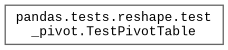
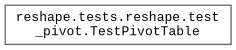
node "pandas.tests.reshape.test _pivot.TestPivotTable": label "pandas.tests.reshape.test _pivot.TestPivotTable" -> "reshape.tests.reshape.test _pivot.TestPivotTable"
